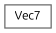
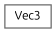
node "Vec7": label "Vec7" -> "Vec3"
